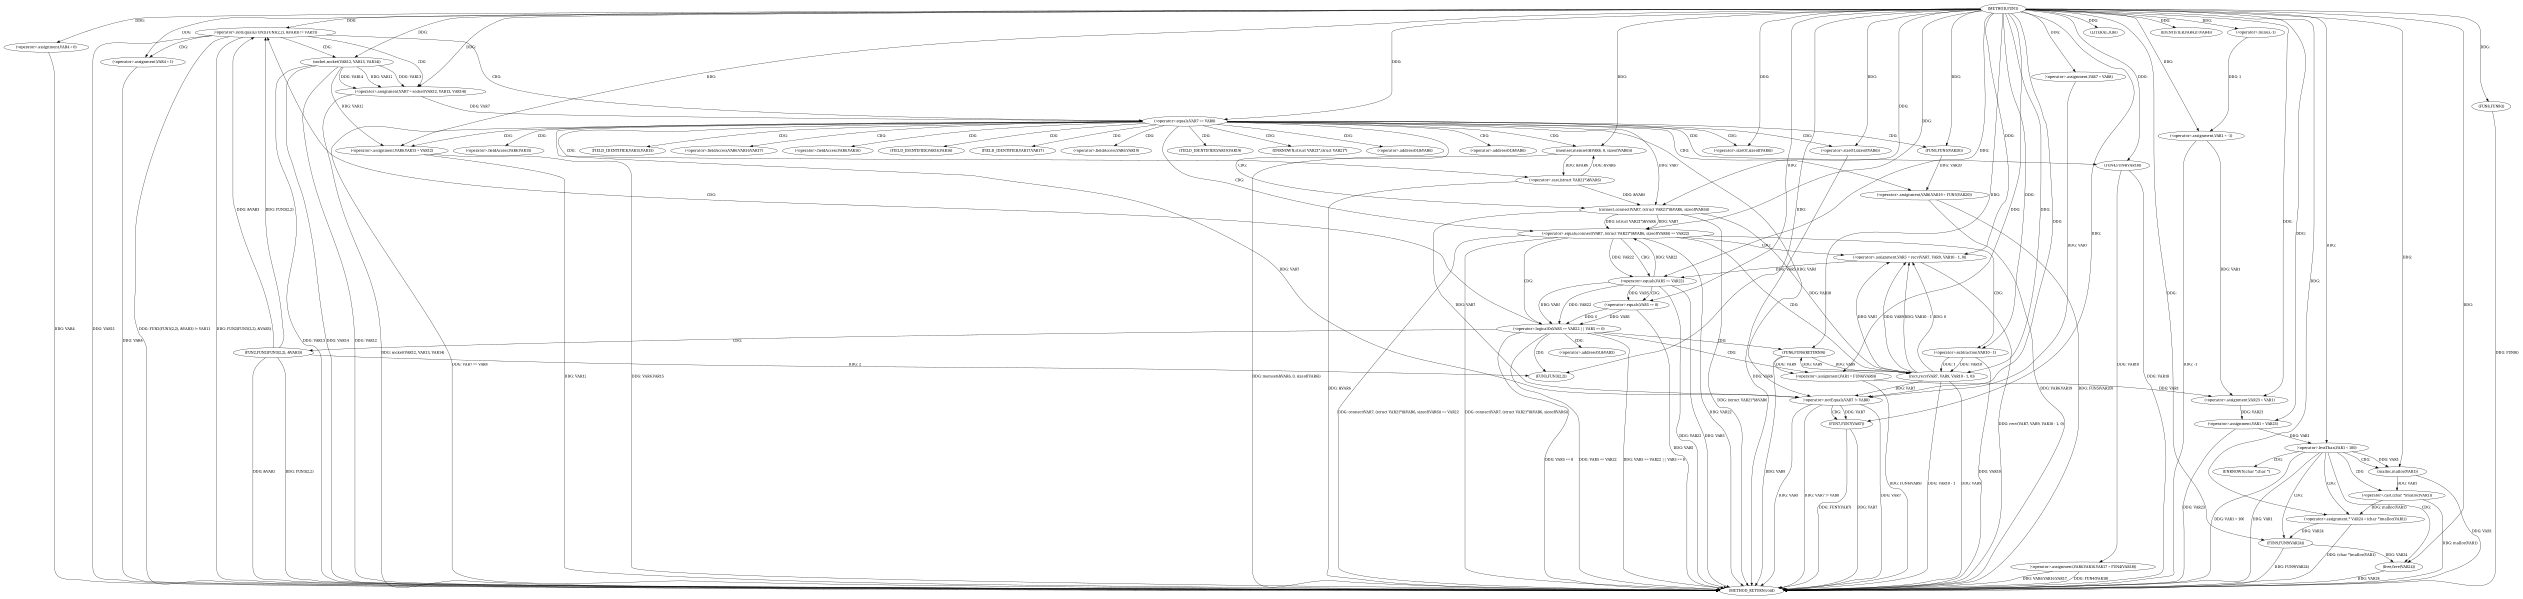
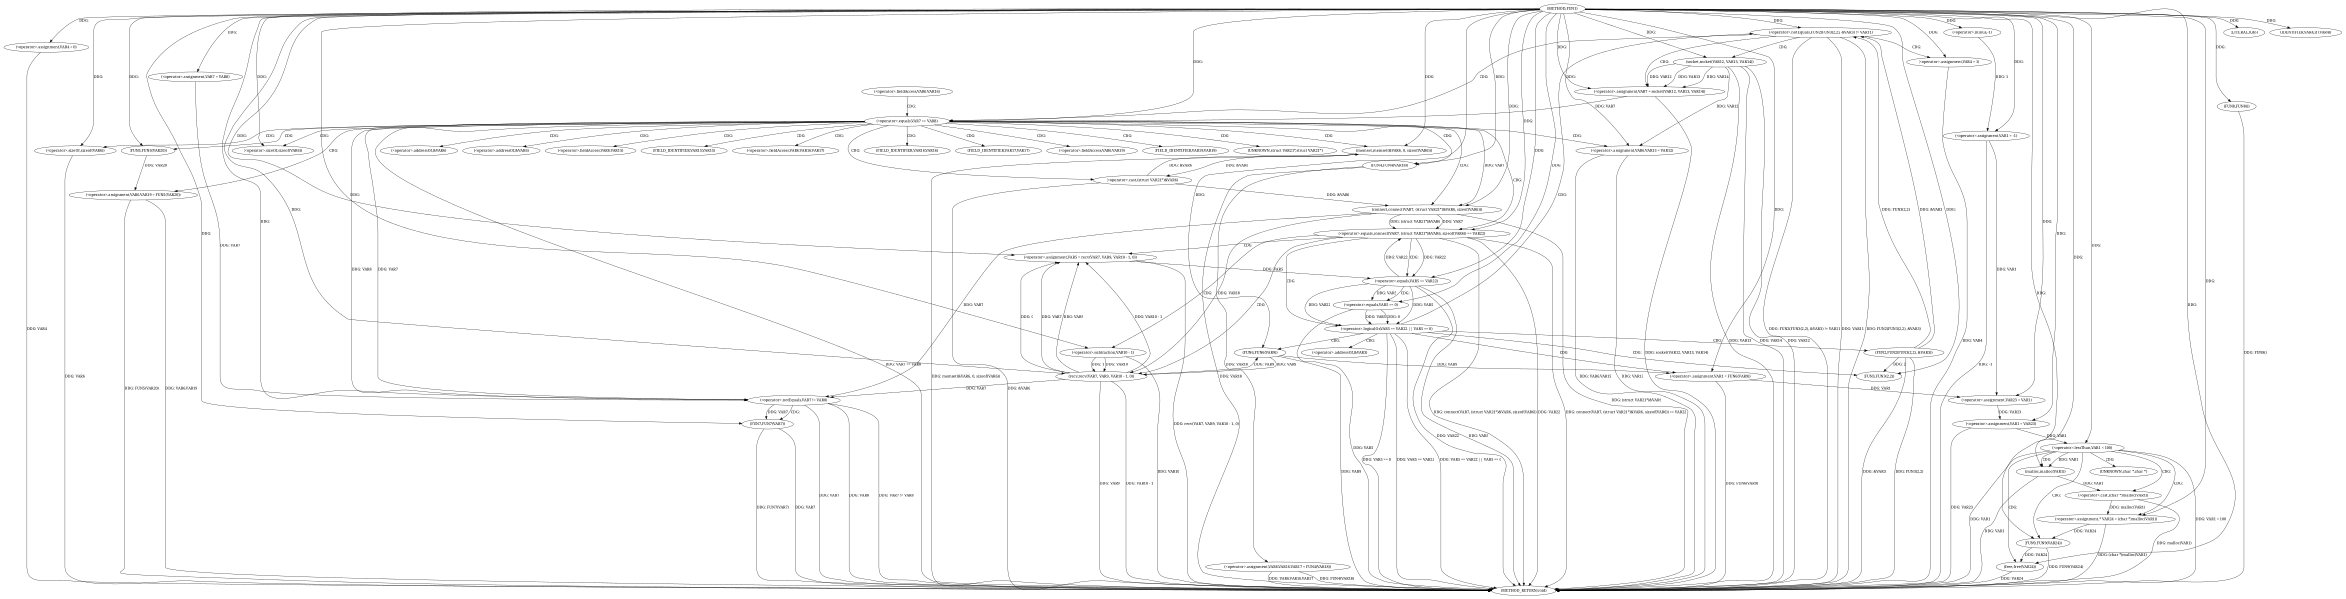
edge "(<operator>.equals,VAR7 == VAR8)" -> "(<operator>.fieldAccess,VAR6.VAR16)": reversed
node "(FUN6,FUN6(RETURN9))": label "(FUN6,FUN6(RETURN9))" -> "(FUN6,FUN6(VAR9))"
